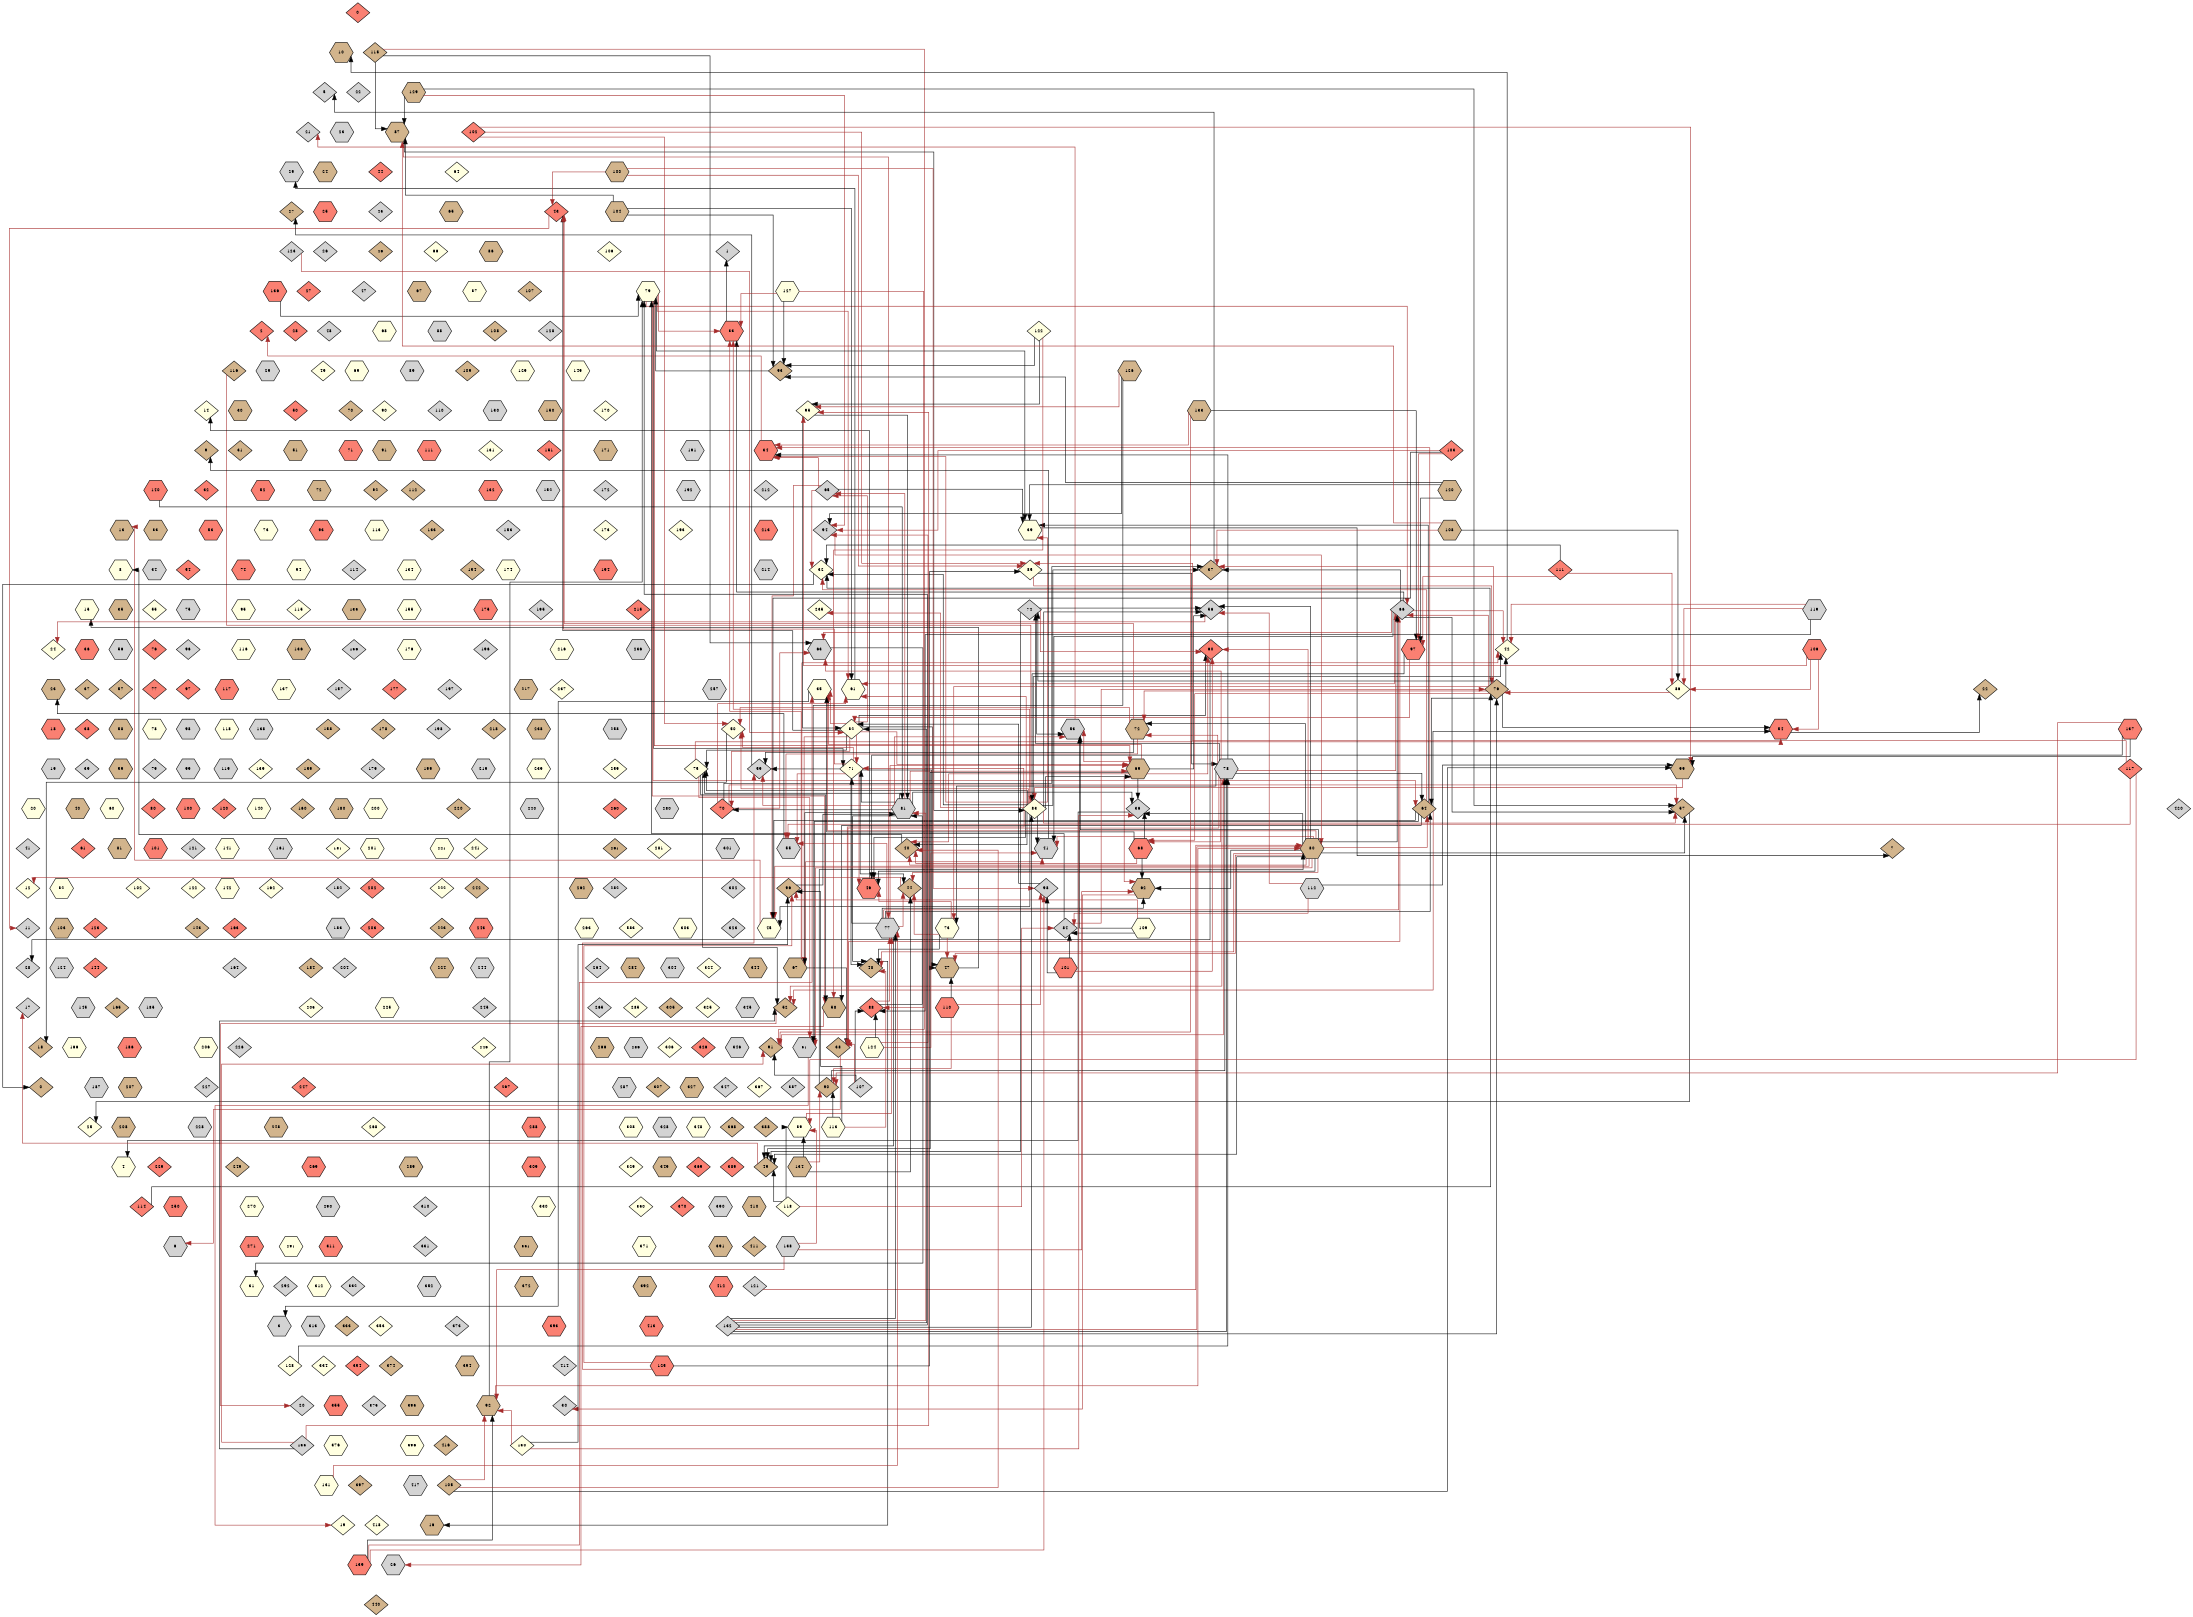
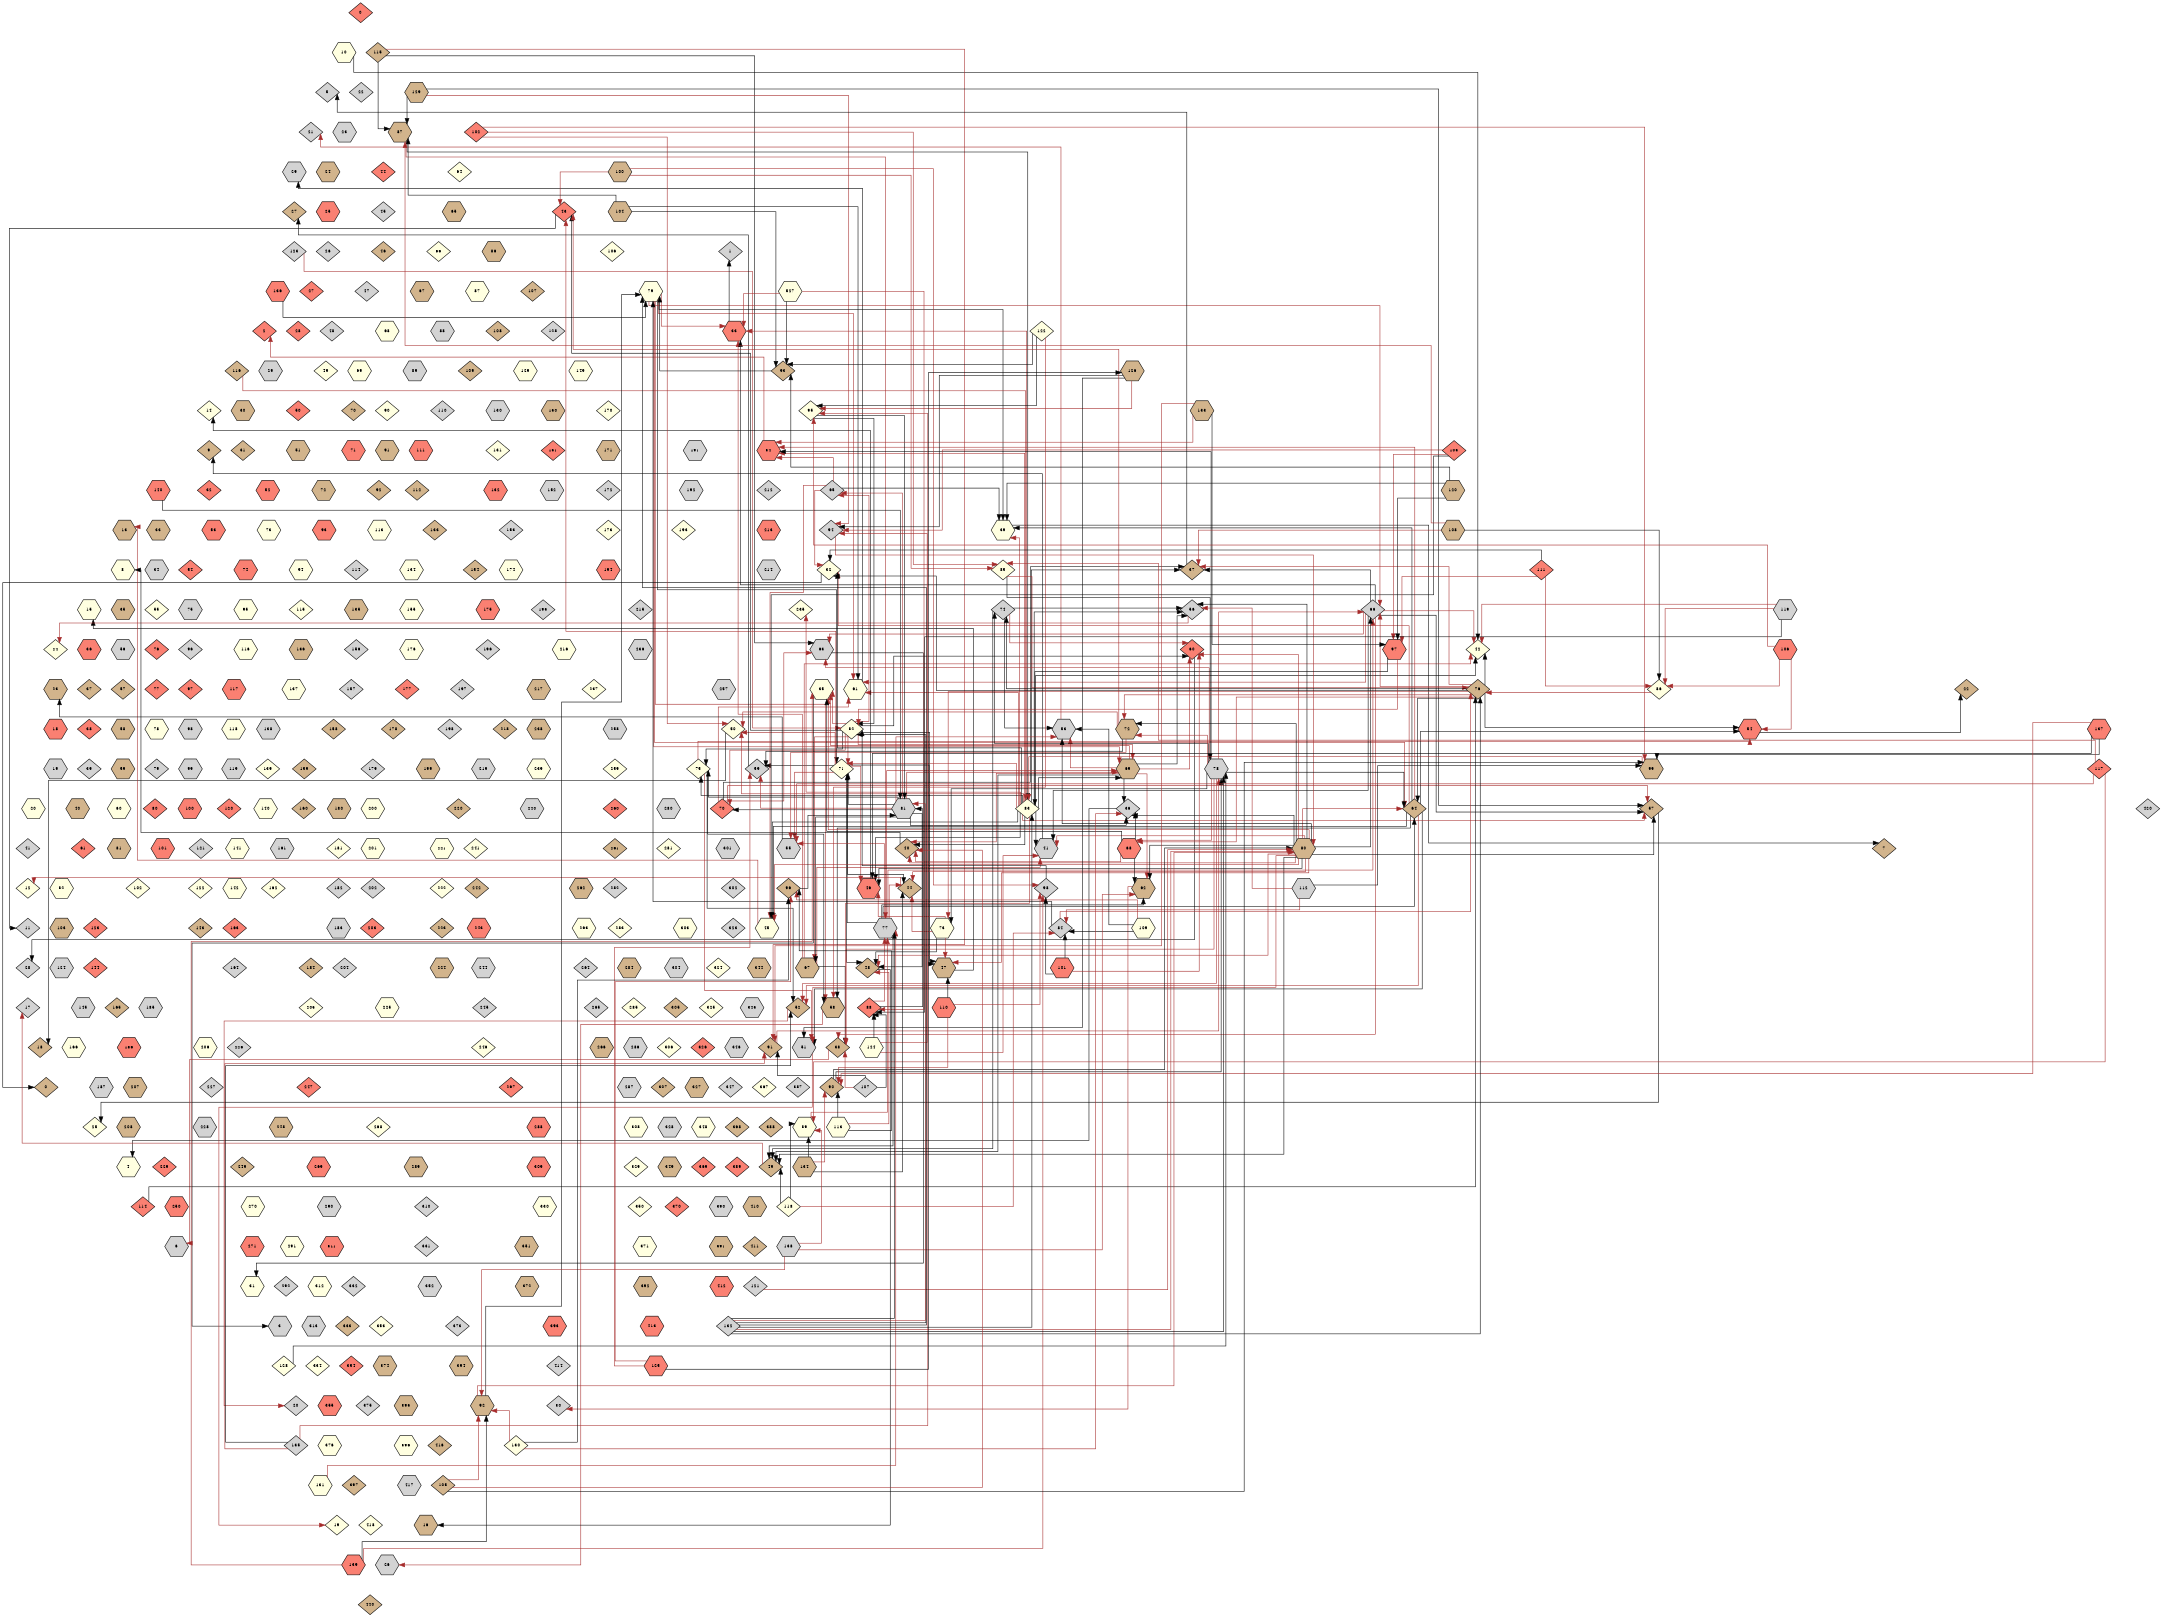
node "10": fillcolor tan -> lightyellow
edge "42" -> "10": reversed
node "127": label "127" -> "527"
edge "43" -> "11": color brown -> black
node "215": fillcolor salmon -> lightgrey
node "202": fillcolor salmon -> lightgrey
node "583": label "583" -> "283"
edge "125" -> "85": now "125" -> "126"
node "374": shape diamond -> hexagon
